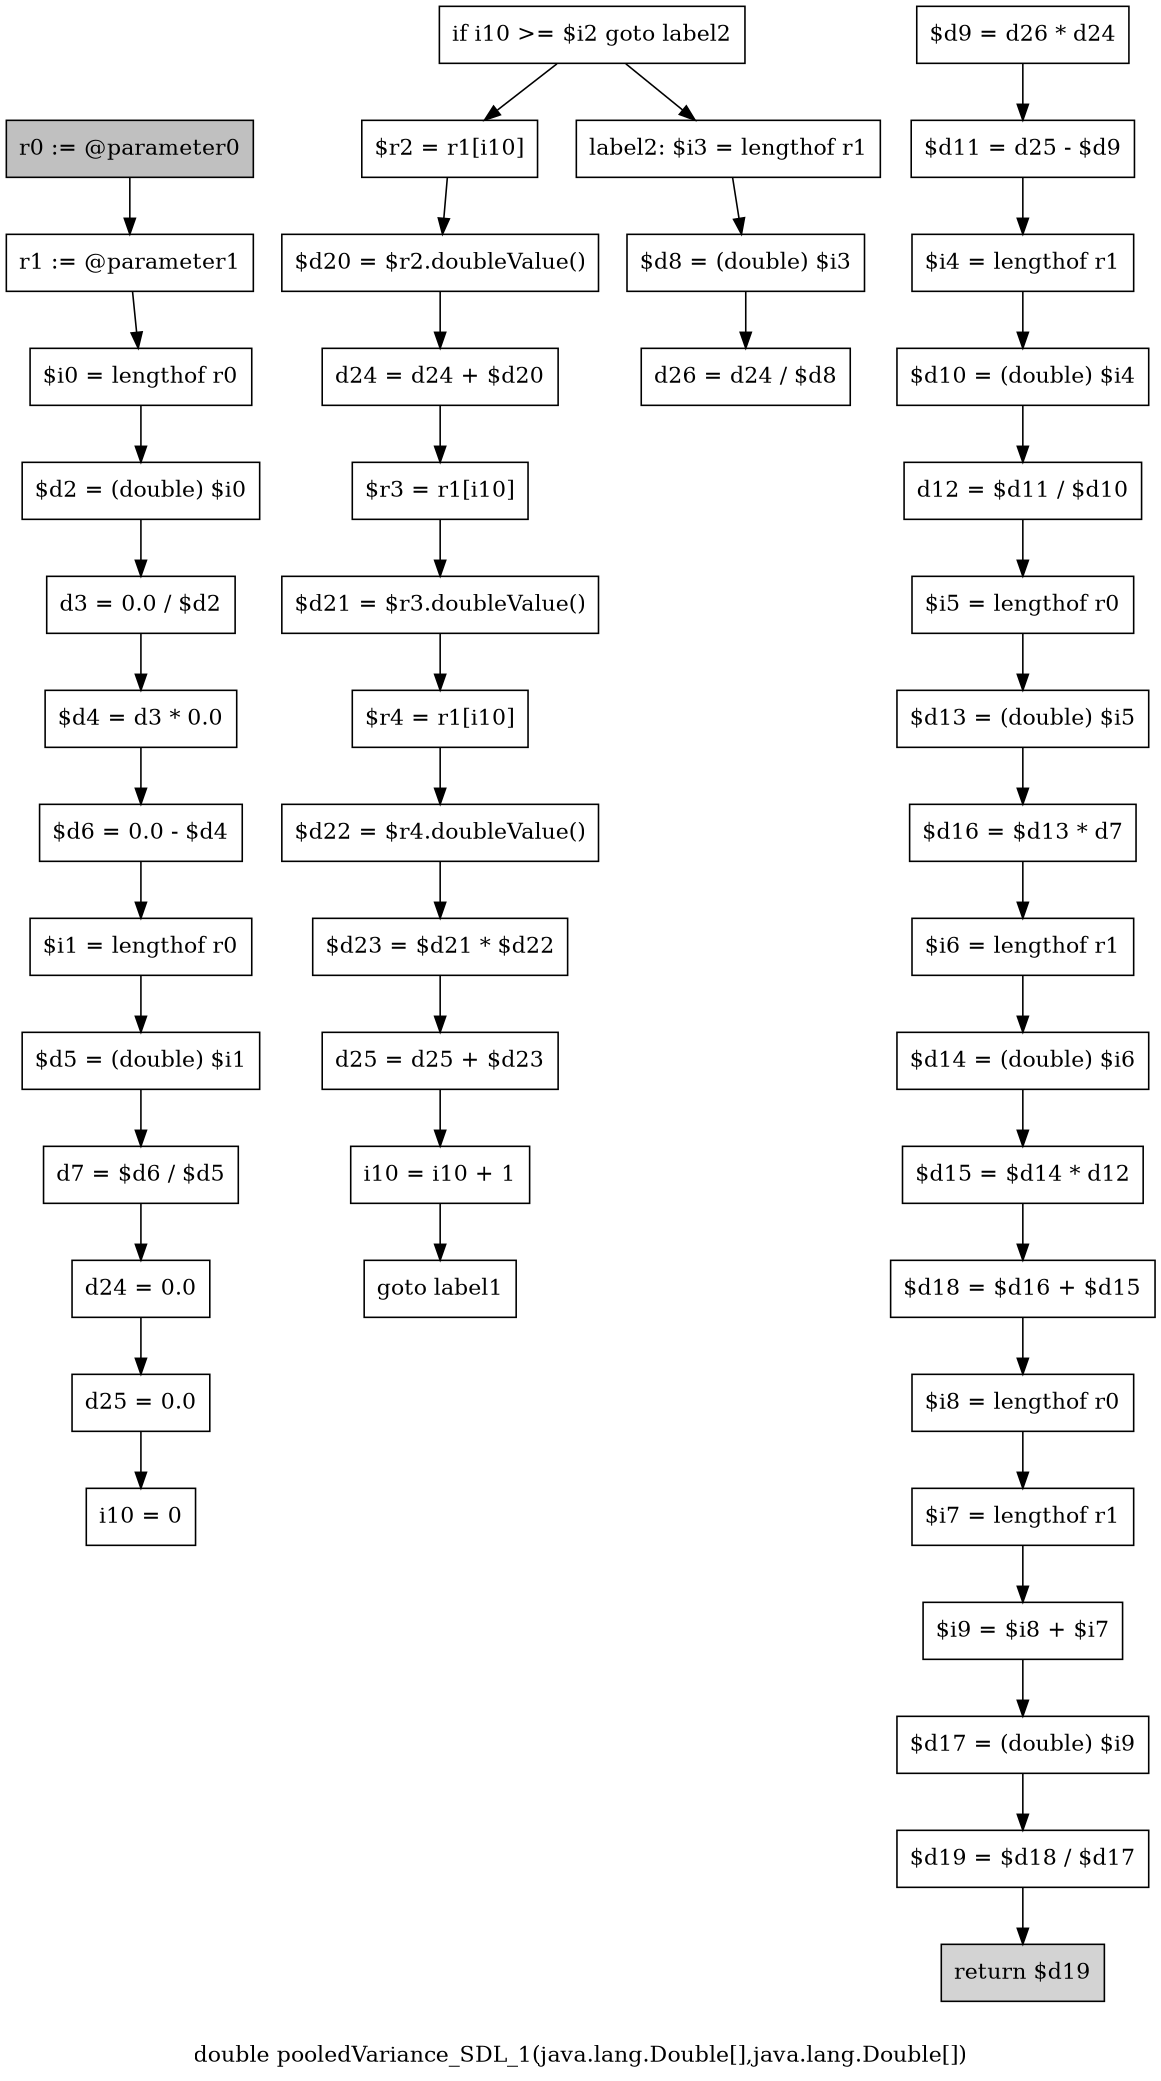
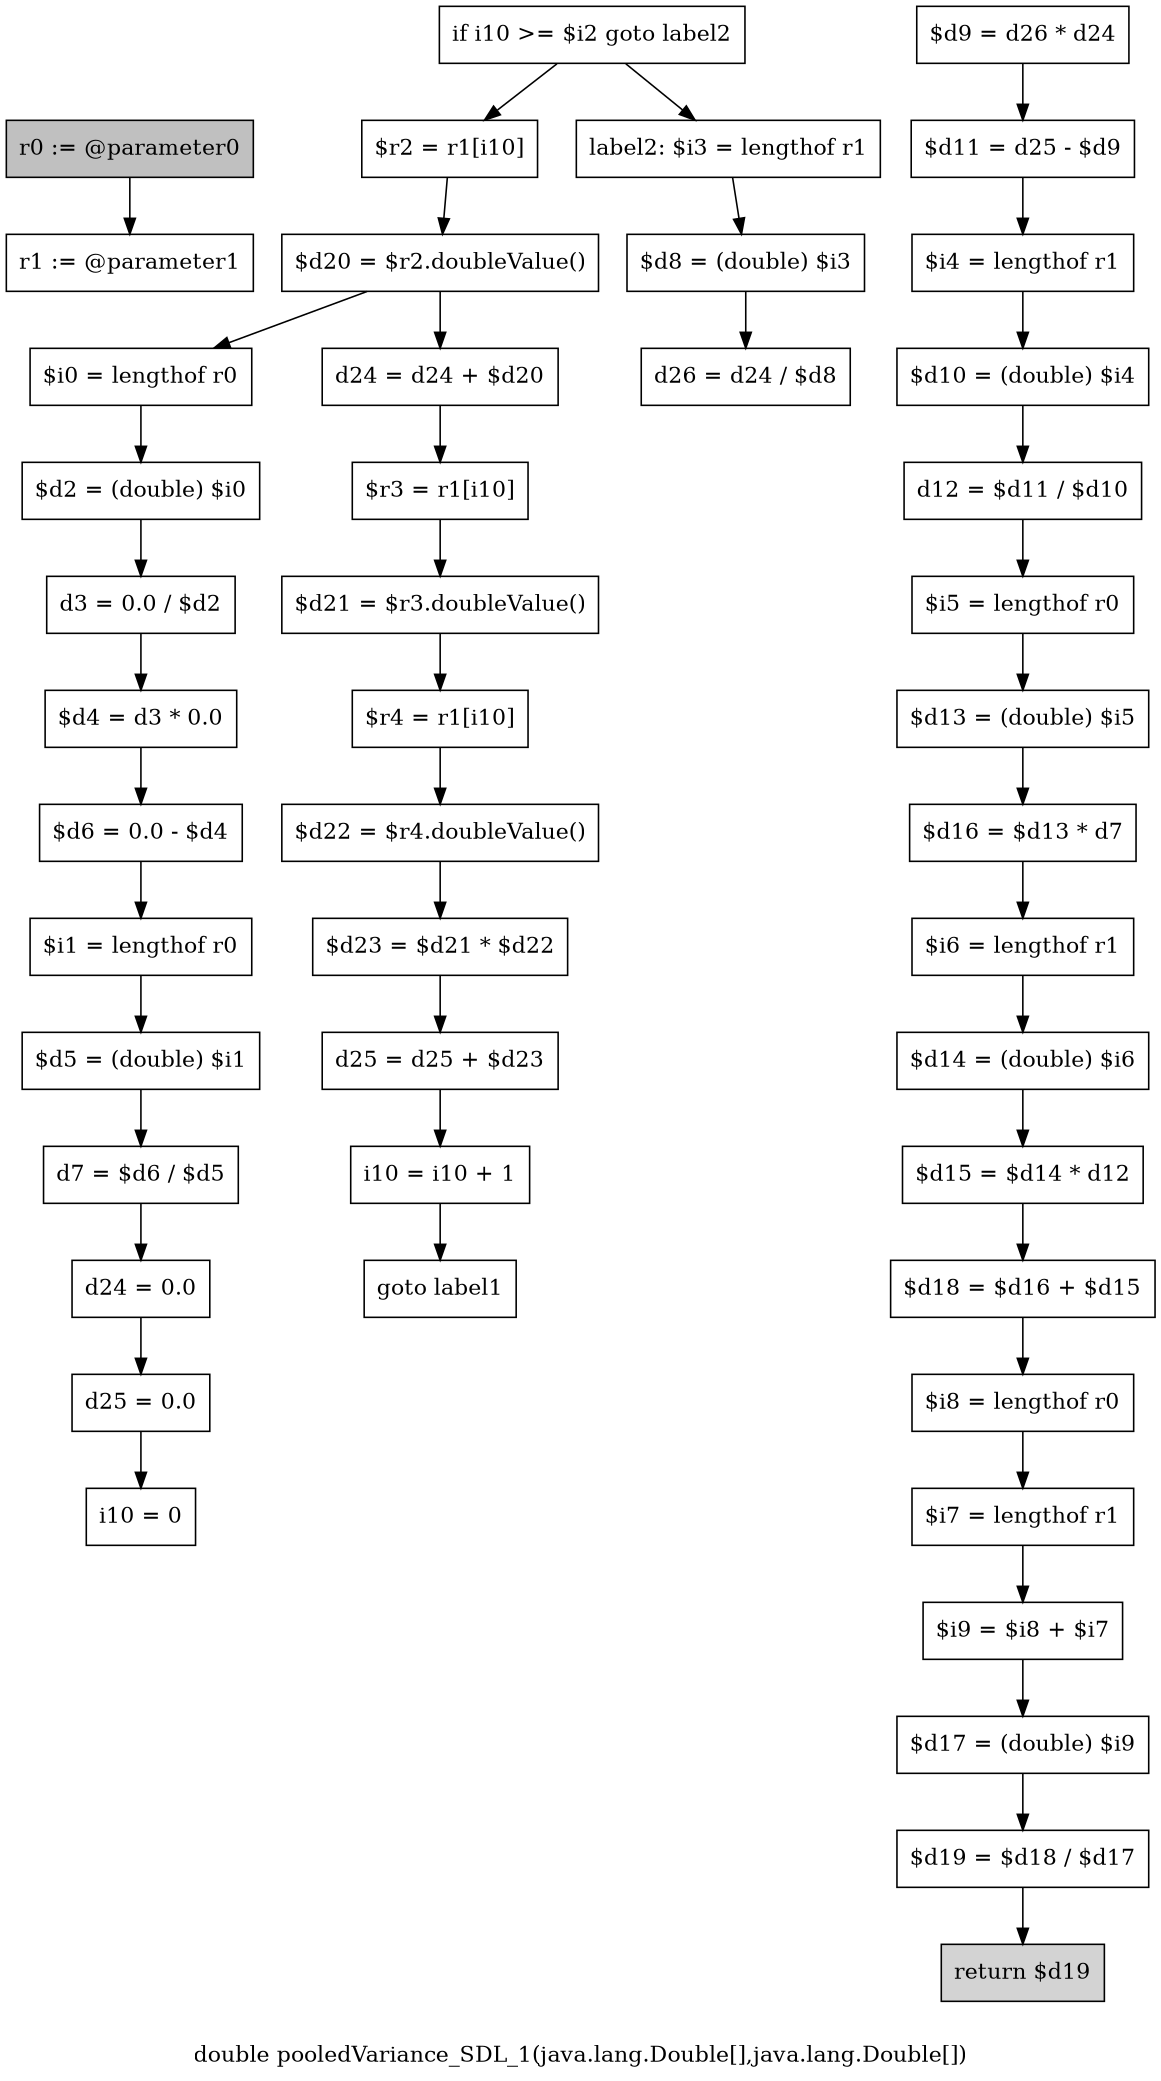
edge "r1 := @parameter1" -> "$i0 = lengthof r0": now "$d20 = $r2.doubleValue()" -> "$i0 = lengthof r0"
